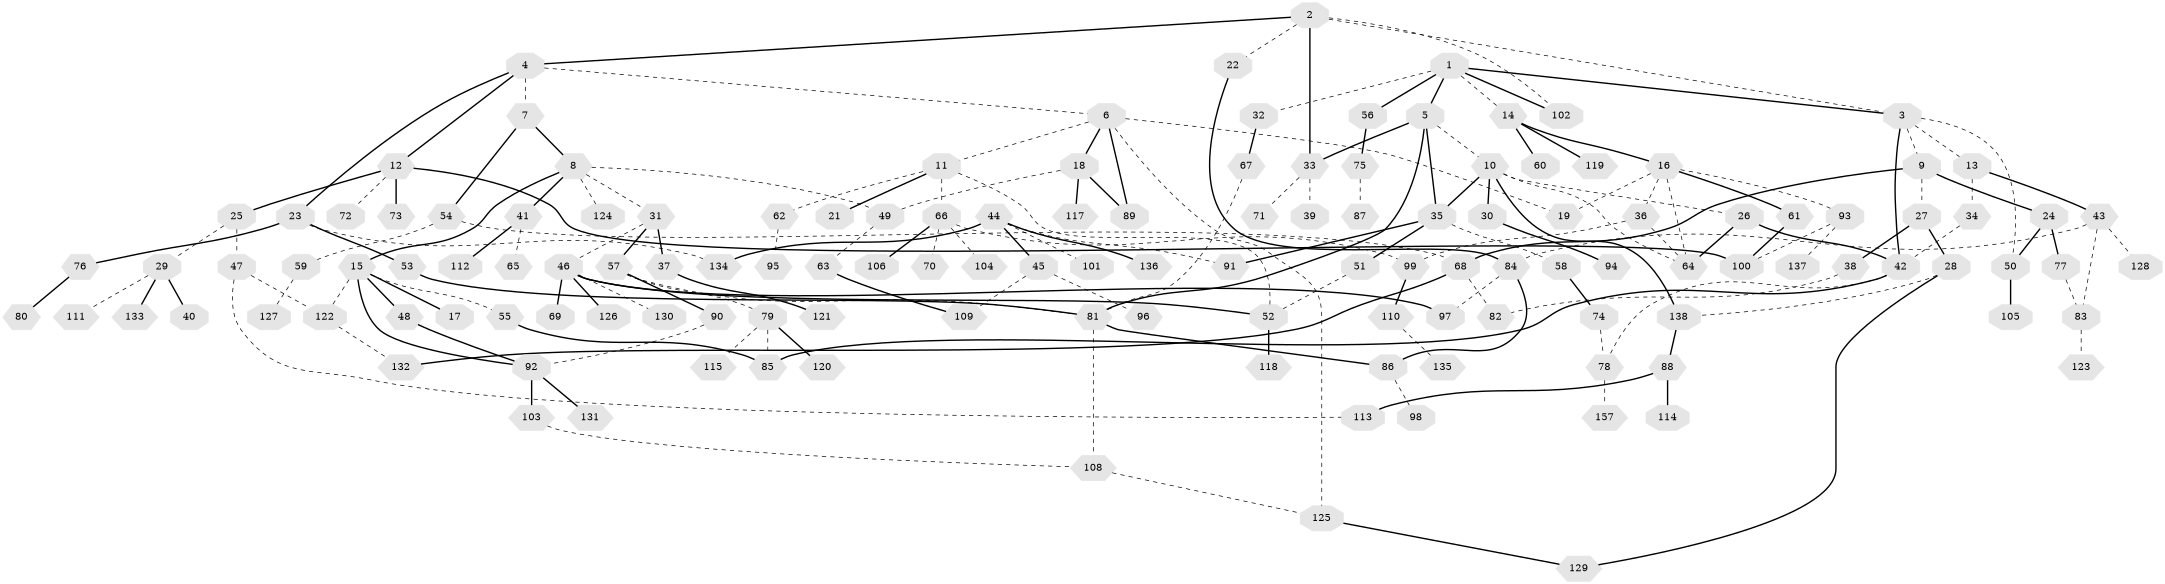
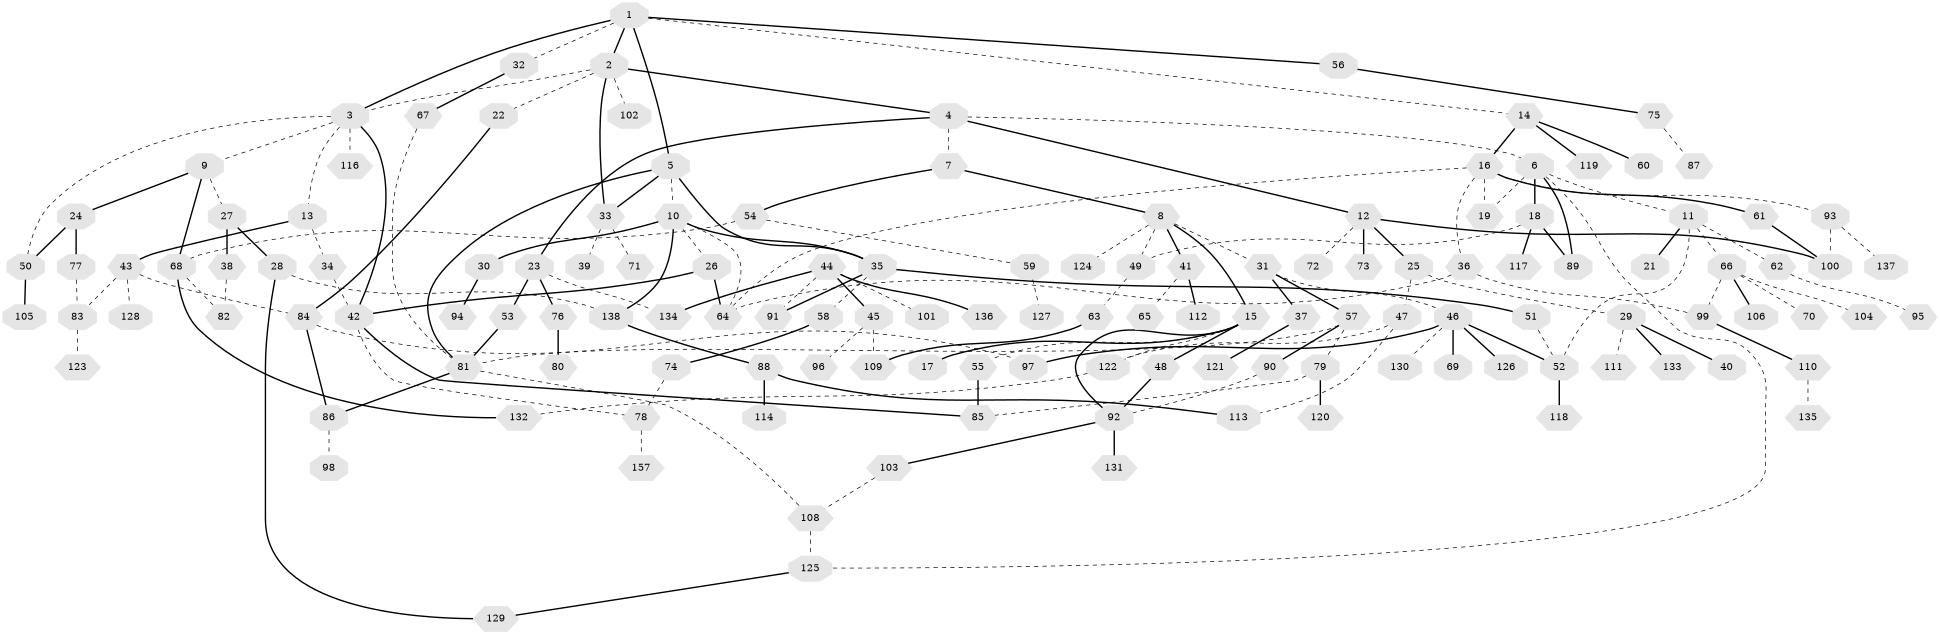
edge "1" -- "102": now "1" -- "2"
node "116": added
node "115": removed
